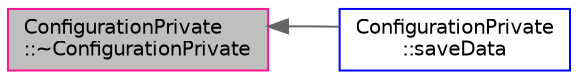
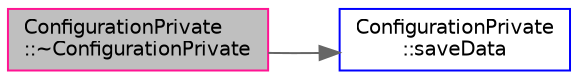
edge "ConfigurationPrivate ::saveData" -> "ConfigurationPrivate ::~ConfigurationPrivate": reversed
